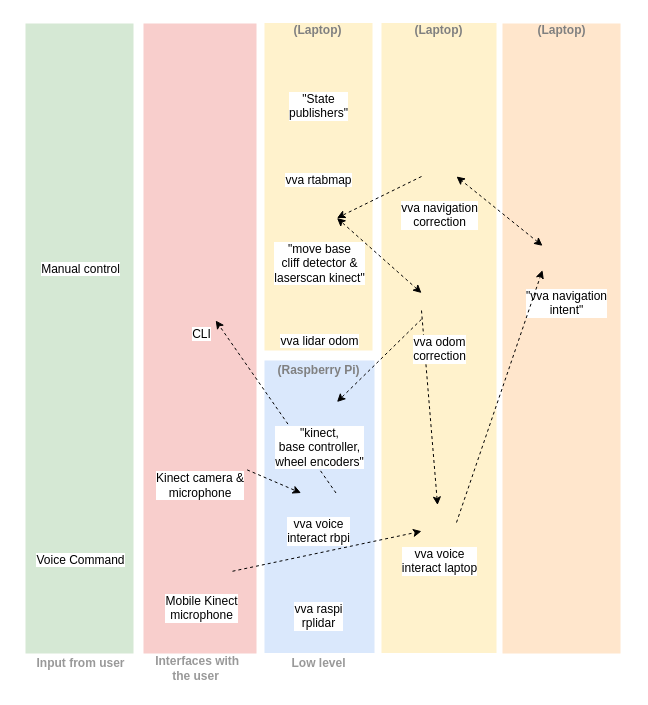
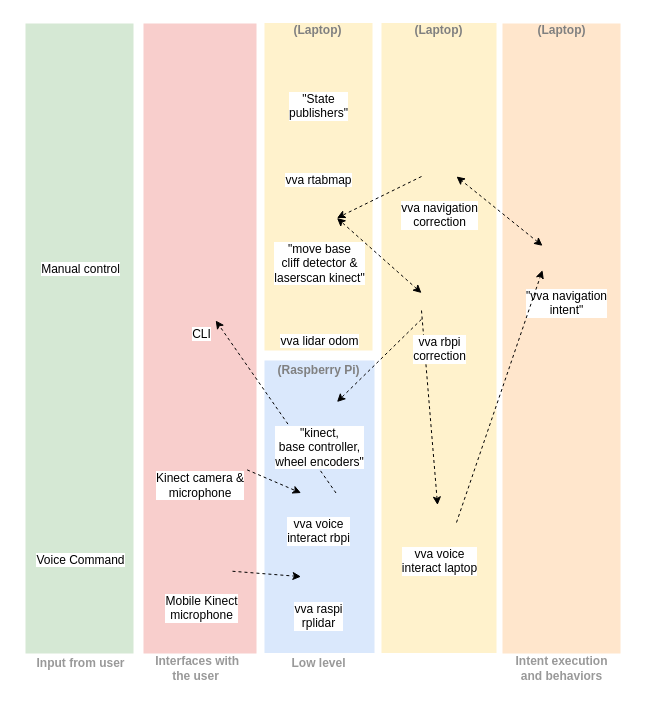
node "vva odom correction": label "vva odom correction" -> "vva rbpi correction"
edge "Mobile Kinect microphone" -> "vva voice interact laptop": now "Mobile Kinect microphone" -> "vva raspi rplidar"
node "Intent execution and behaviors": added
